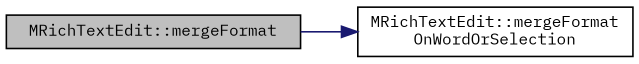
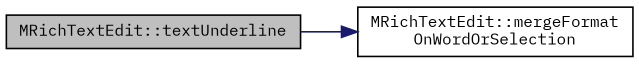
node "MRichTextEdit::mergeFormat": label "MRichTextEdit::mergeFormat" -> "MRichTextEdit::textUnderline"
